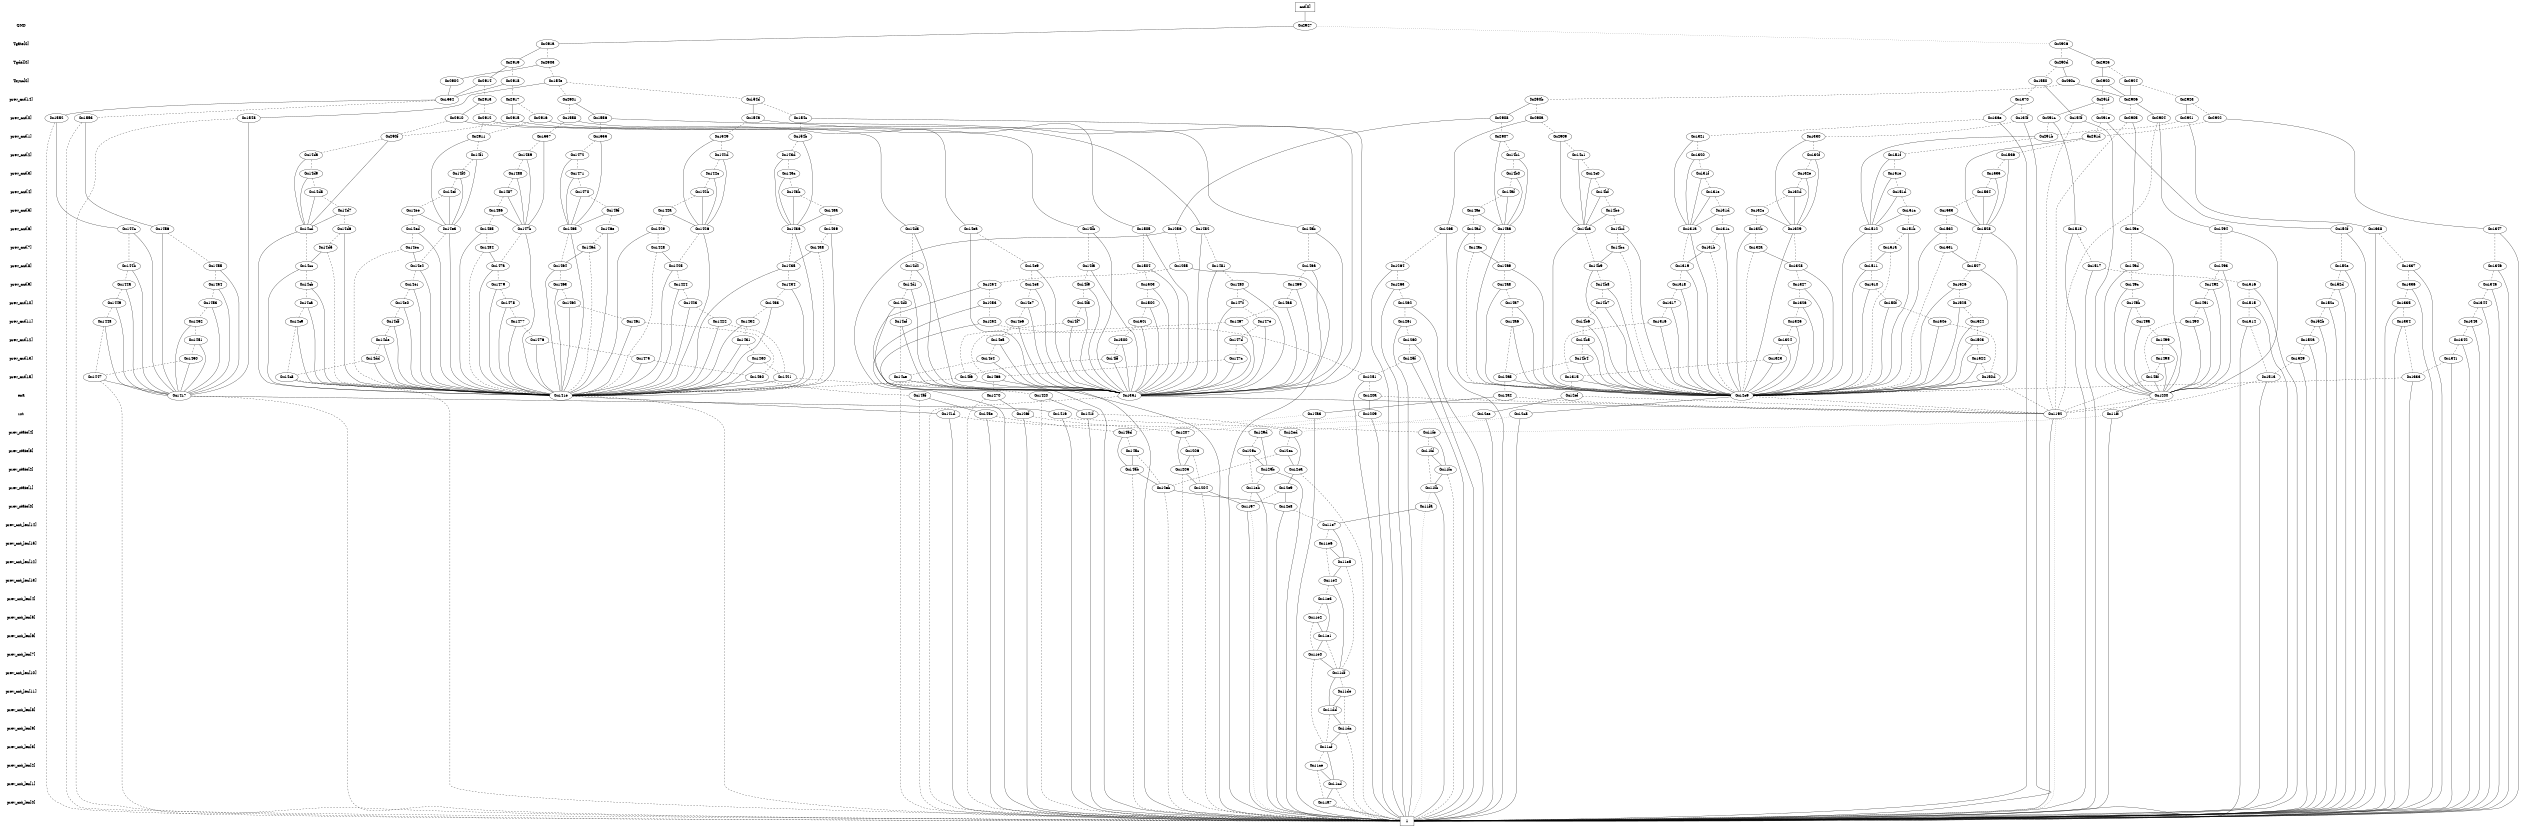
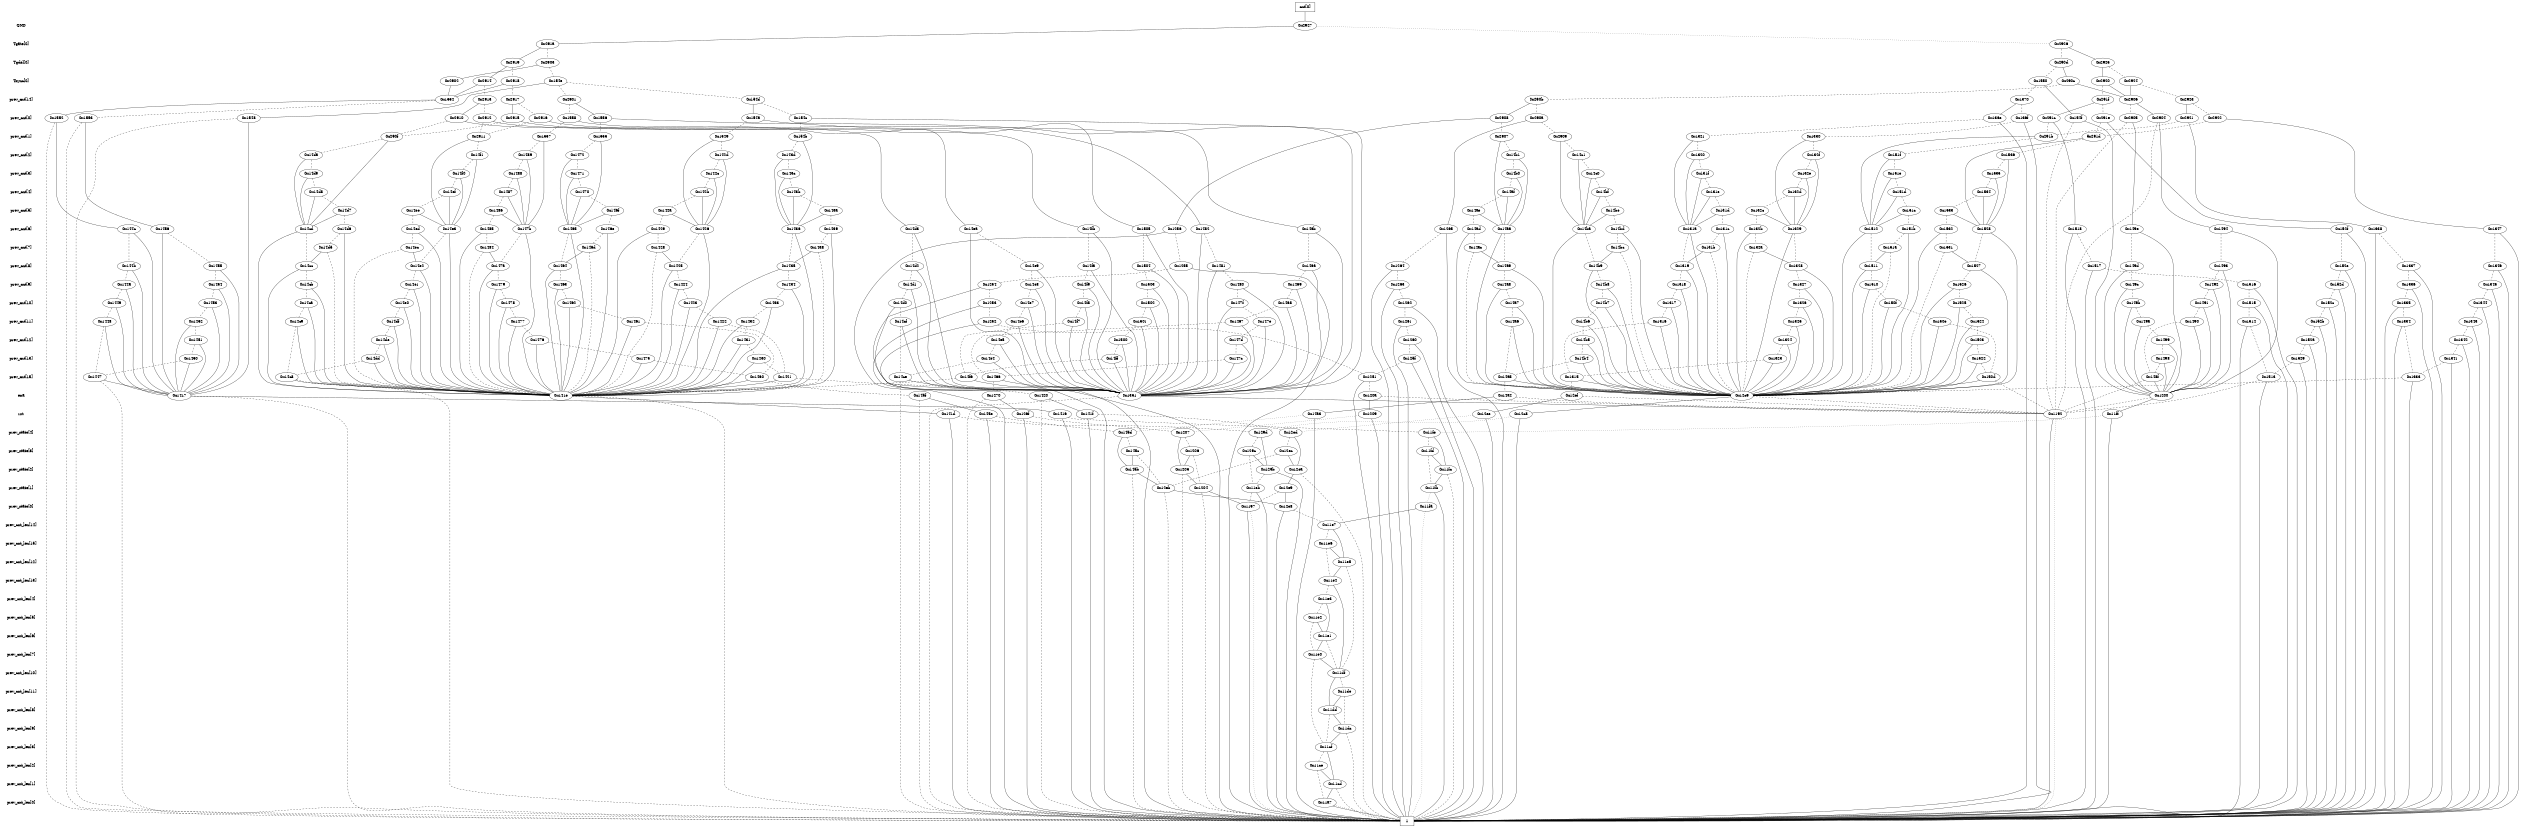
node "0x134f": label "0x134f" -> "0x136f"
